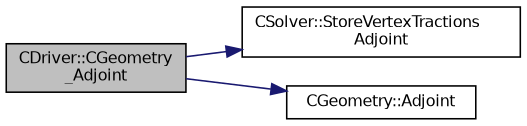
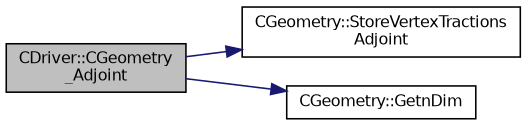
node "CSolver::StoreVertexTractions Adjoint": label "CSolver::StoreVertexTractions Adjoint" -> "CGeometry::StoreVertexTractions Adjoint"
node "CGeometry::Adjoint": label "CGeometry::Adjoint" -> "CGeometry::GetnDim"
